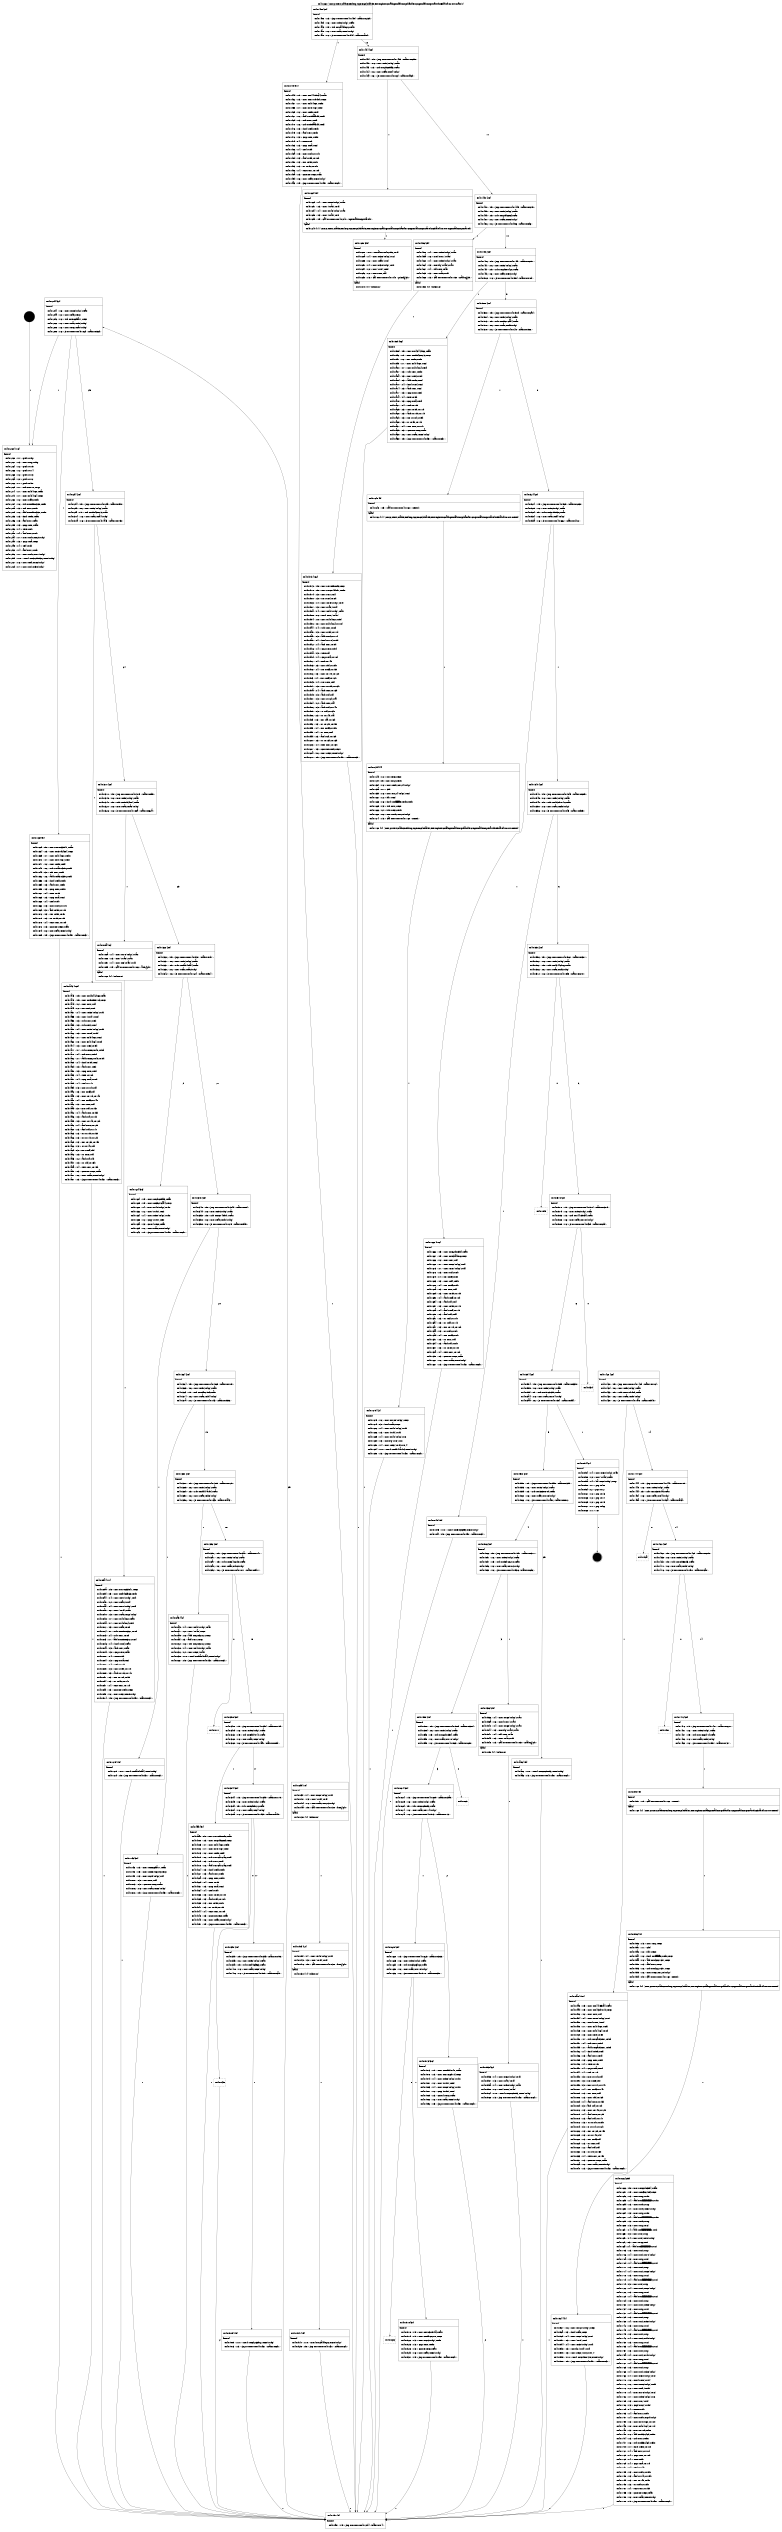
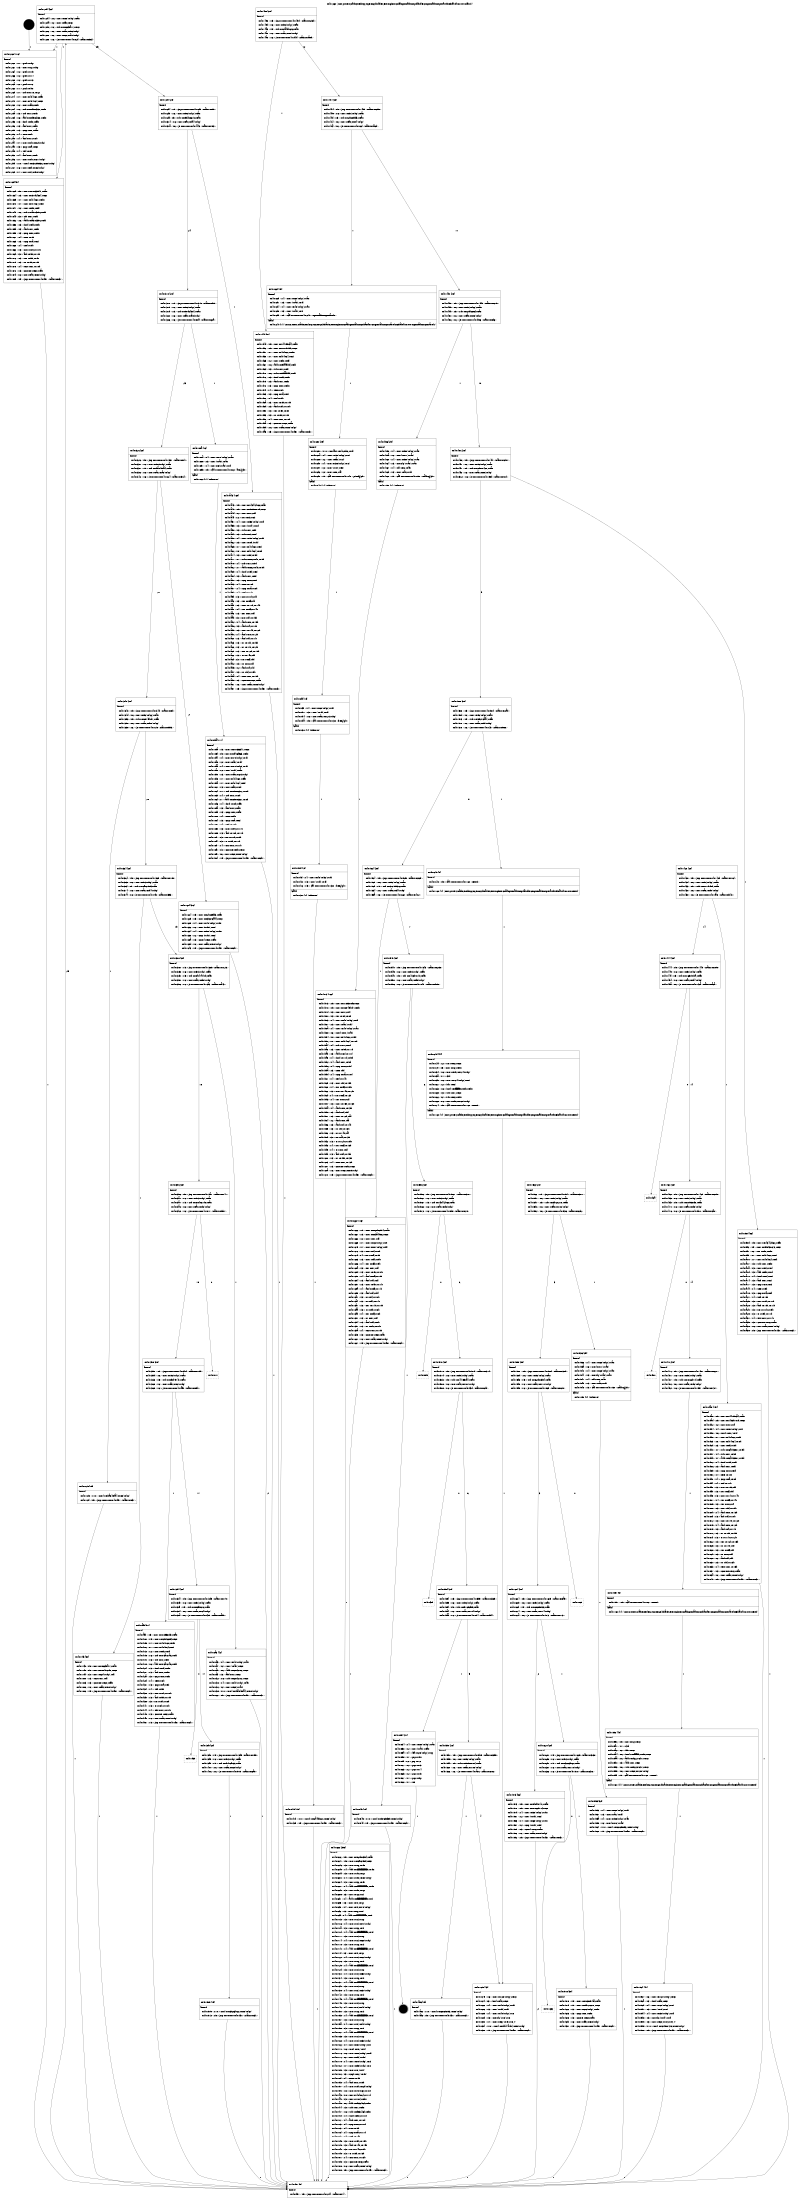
edge "0x401ce0 [29]" -> "0x401cfd [18]": added, label "1"
edge "0x4015b0 [28]" -> "0x4015cc [28]": now "0x4015b0 [28]" -> "0x401c79 [42]"
edge "0x4015b0 [28]" -> "0x401aec [15]": label " 25" -> " 1"
edge "0x401d39" -> "0x401f51 [5]": now "0x401c24 [36]" -> "0x401f51 [5]"
